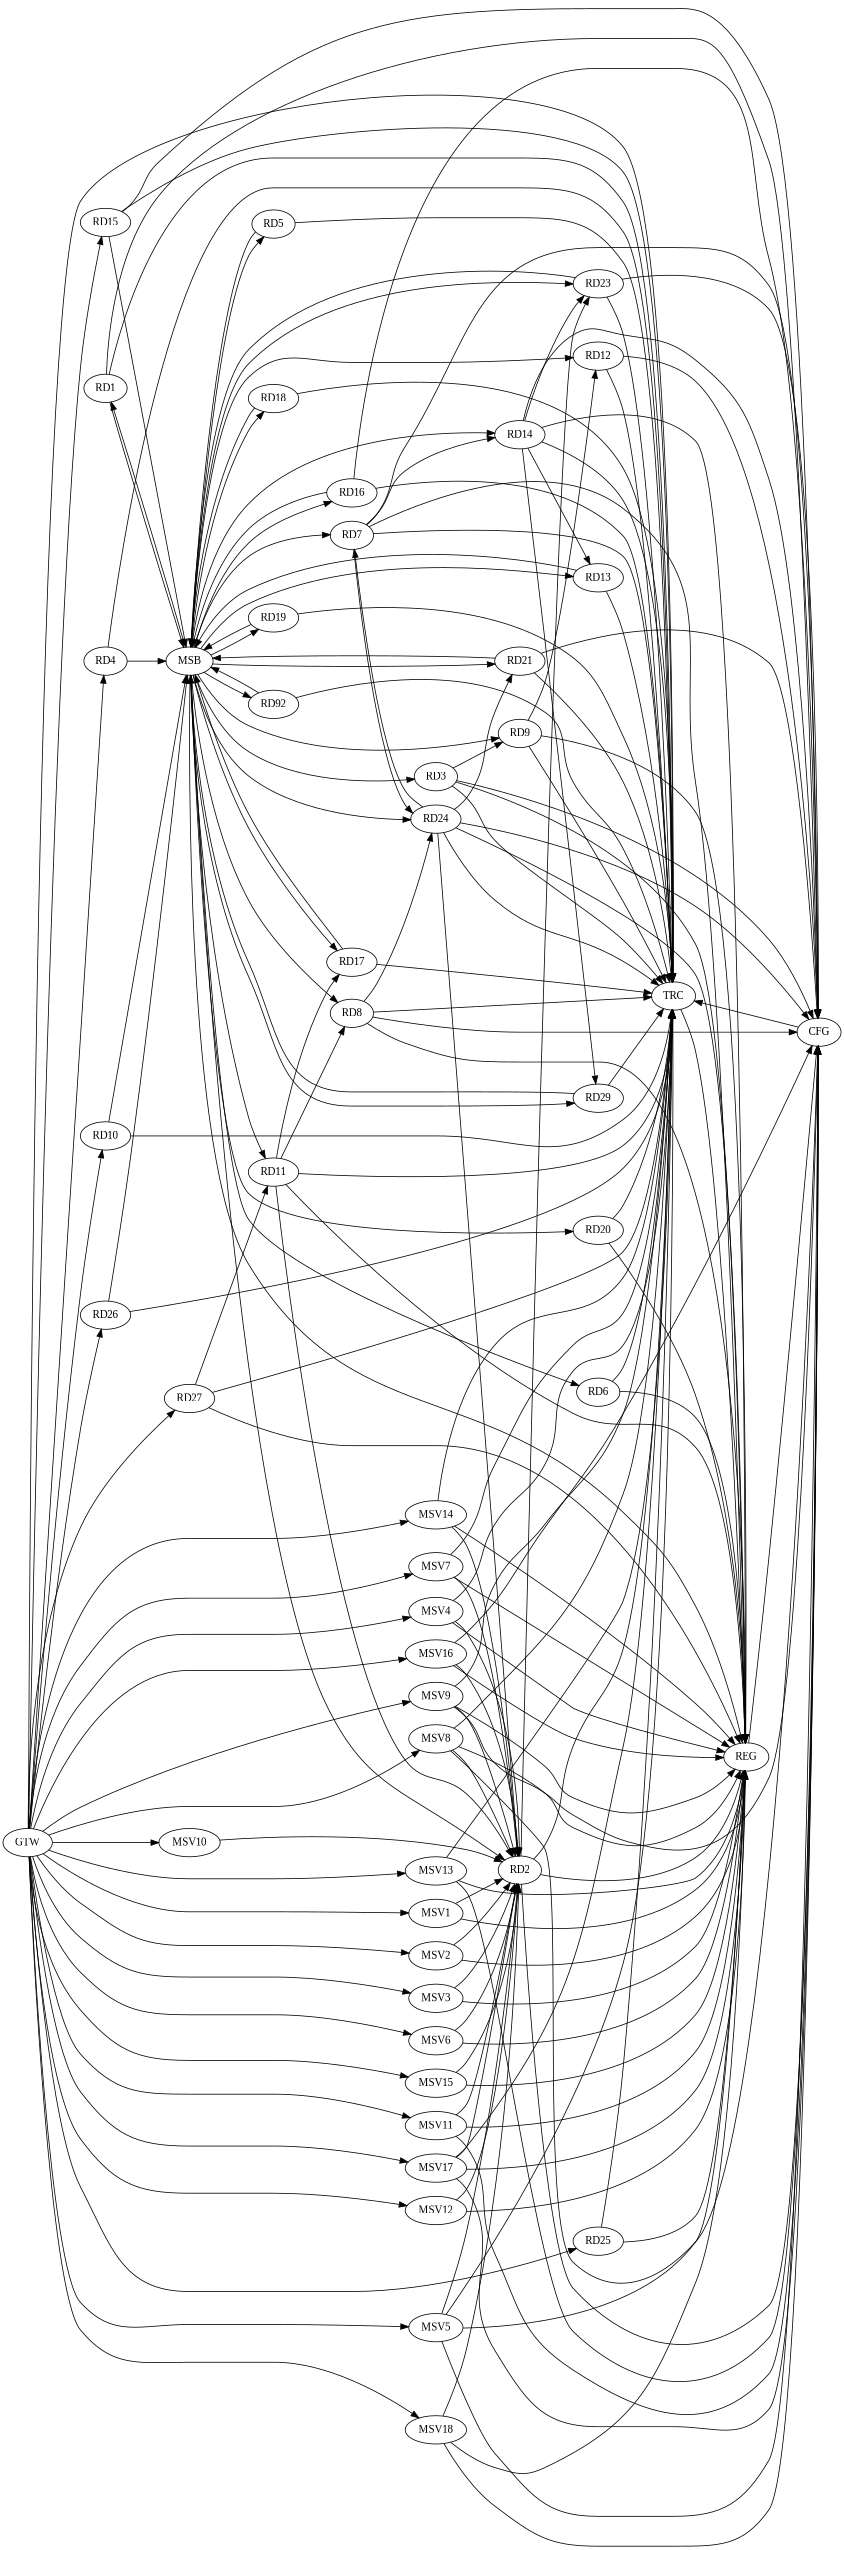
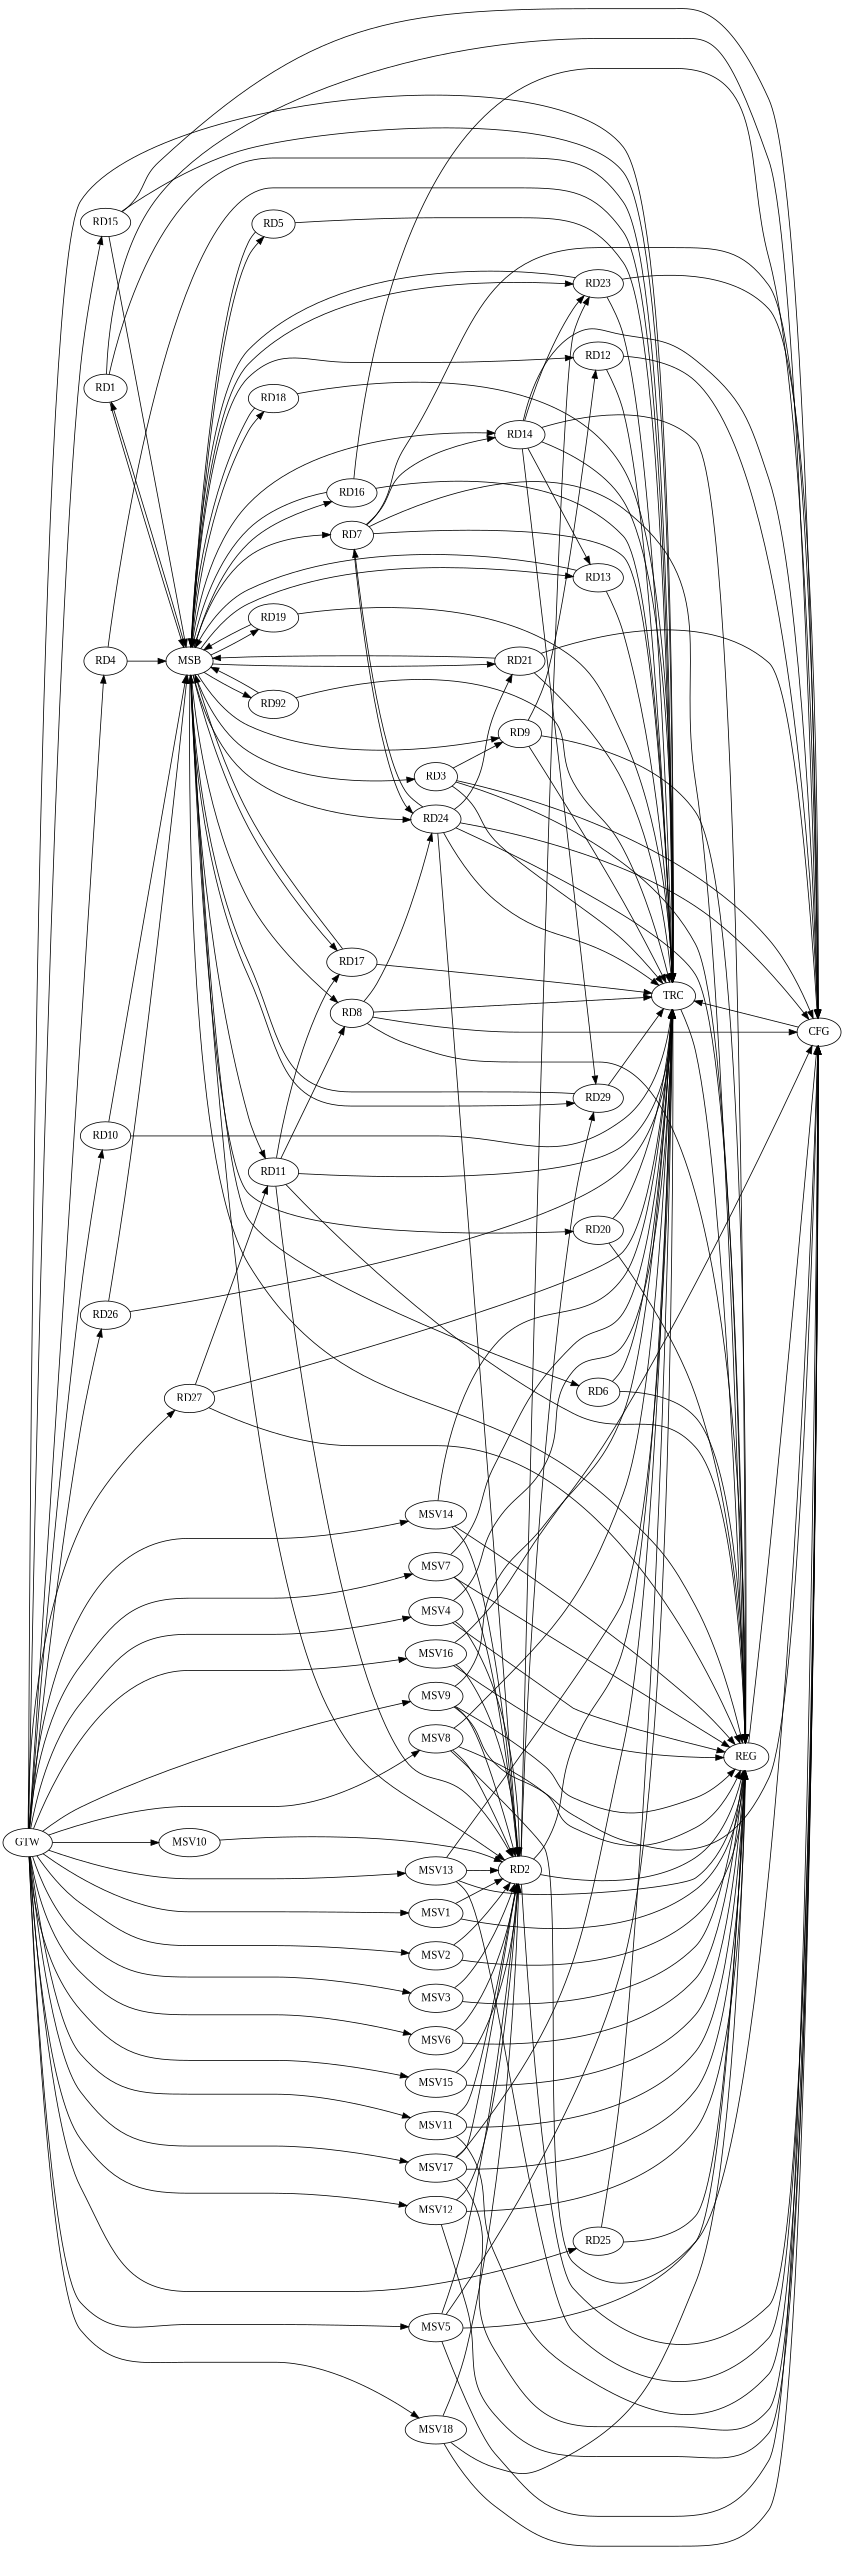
edge "RD2" -> "RD29": added
edge "MSV13" -> "RD2": added
edge "MSV12" -> "CFG": added
